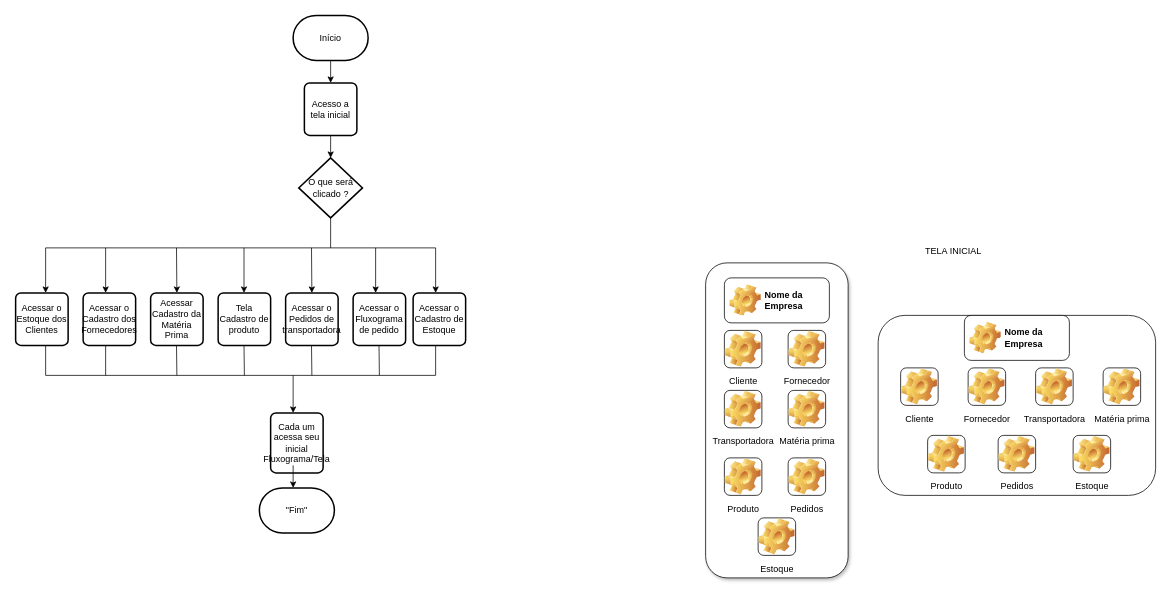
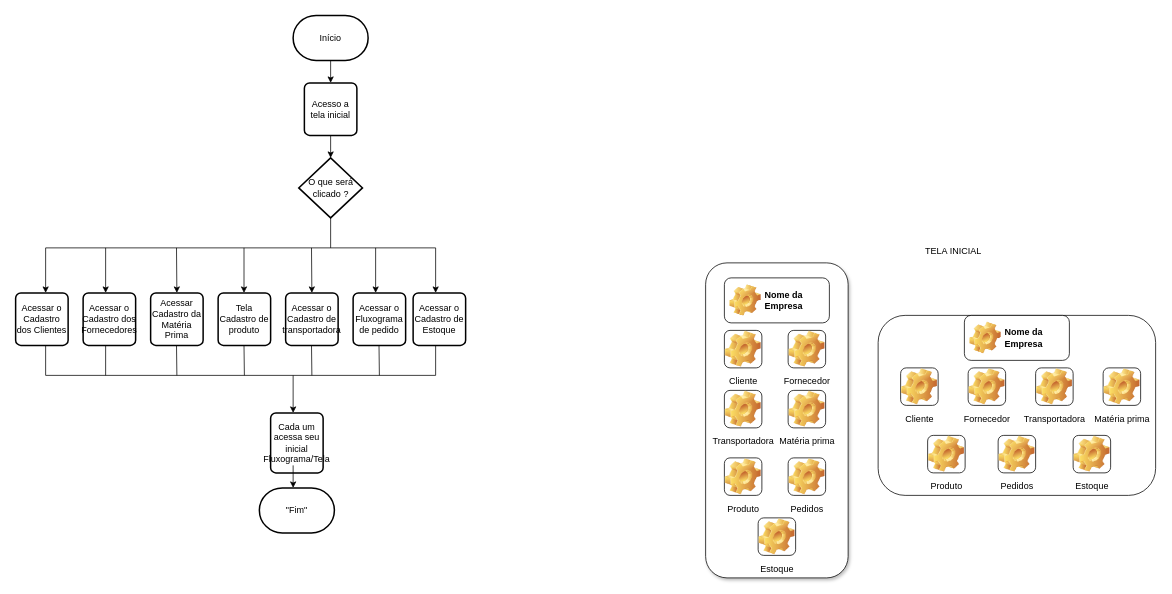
node "Acessar o Estoque dos Clientes": label "Acessar o Estoque dos Clientes" -> "Acessar o Cadastro dos Clientes"
node "Acessar o Pedidos de transportadora": label "Acessar o Pedidos de transportadora" -> "Acessar o Cadastro de transportadora"
